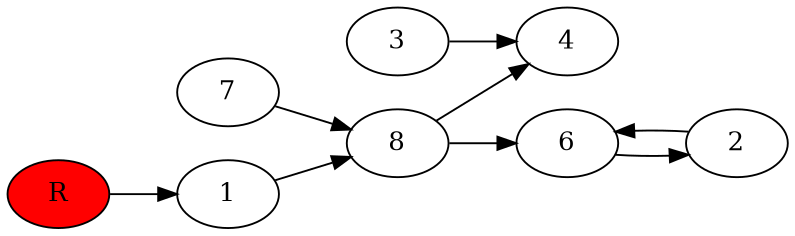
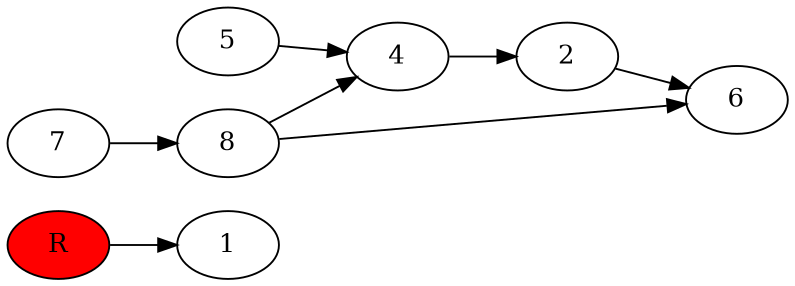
node "3": label "3" -> "5"
edge "6" -> "2": now "4" -> "2"
edge "1" -> "8": removed
